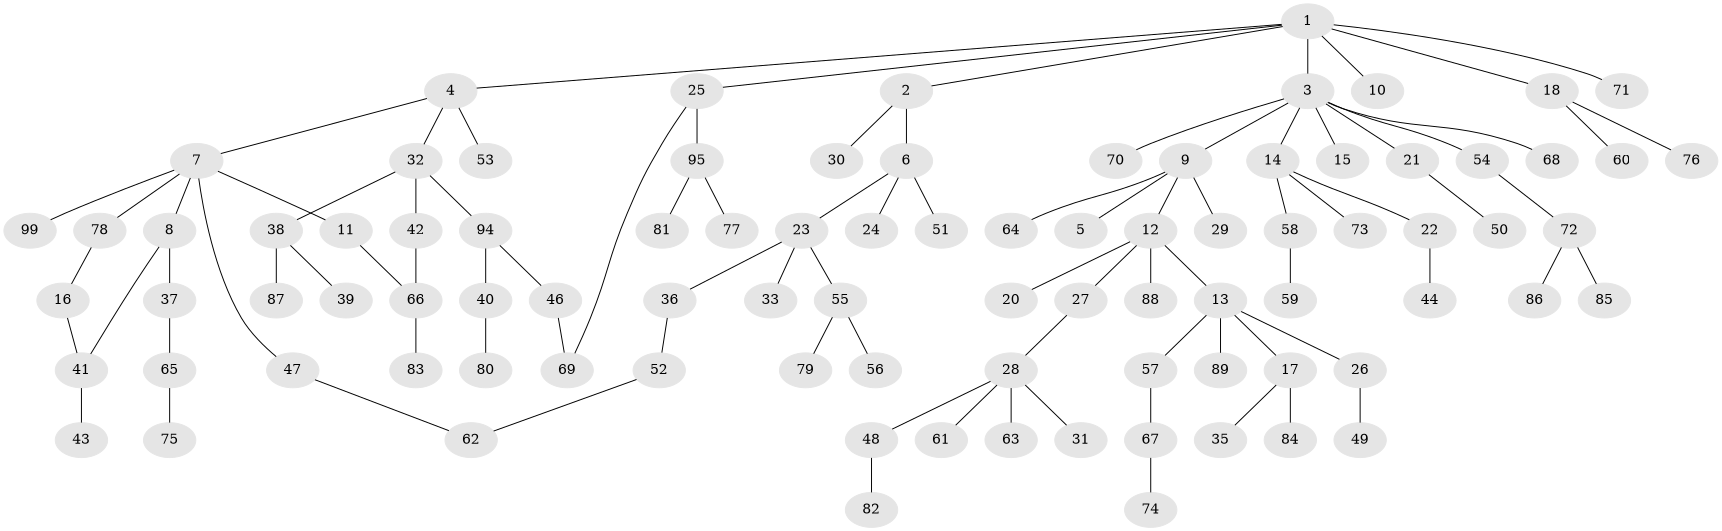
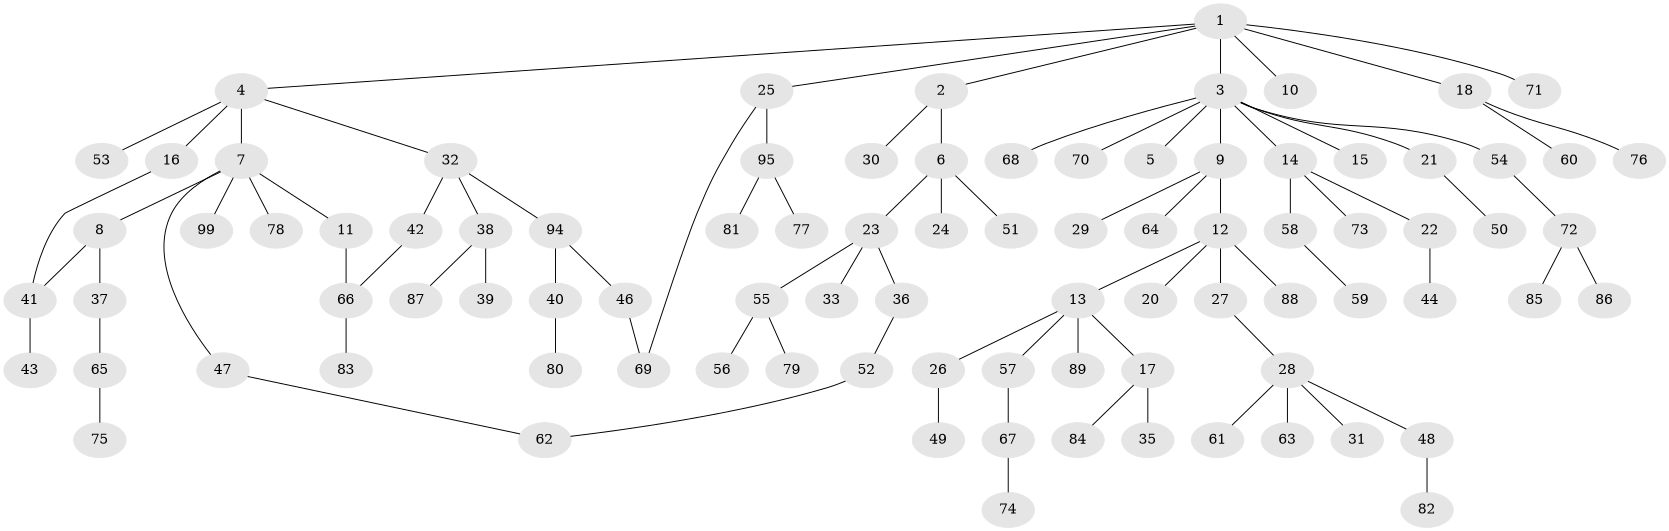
edge "9" -- "5": now "3" -- "5"
edge "78" -- "16": now "4" -- "16"
